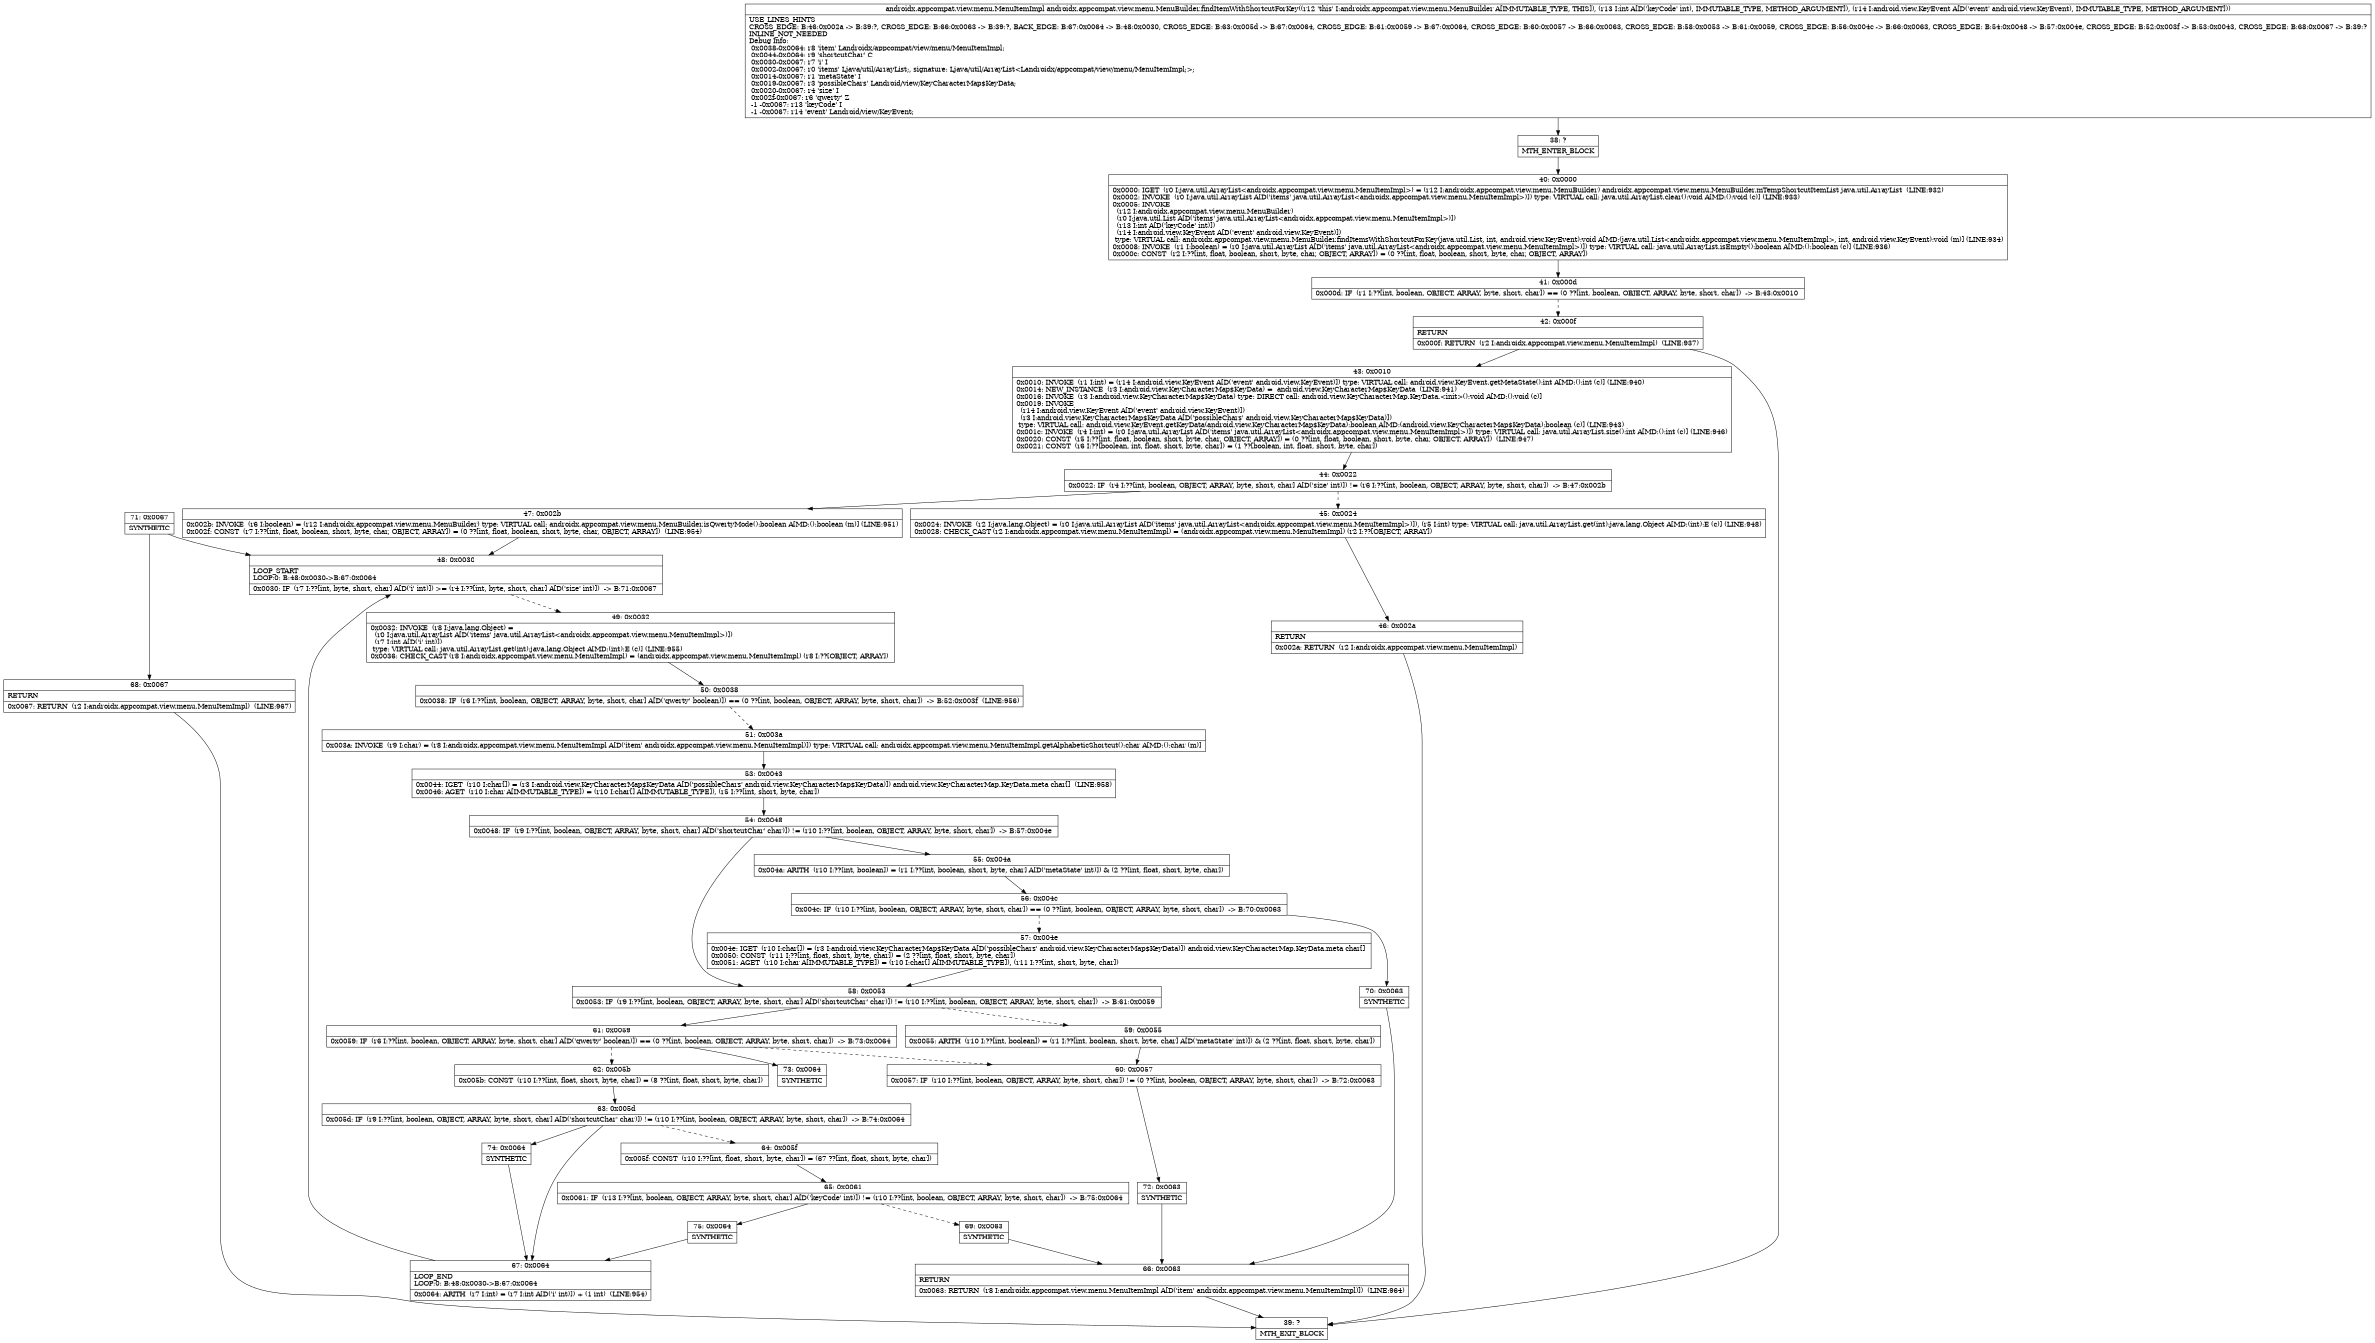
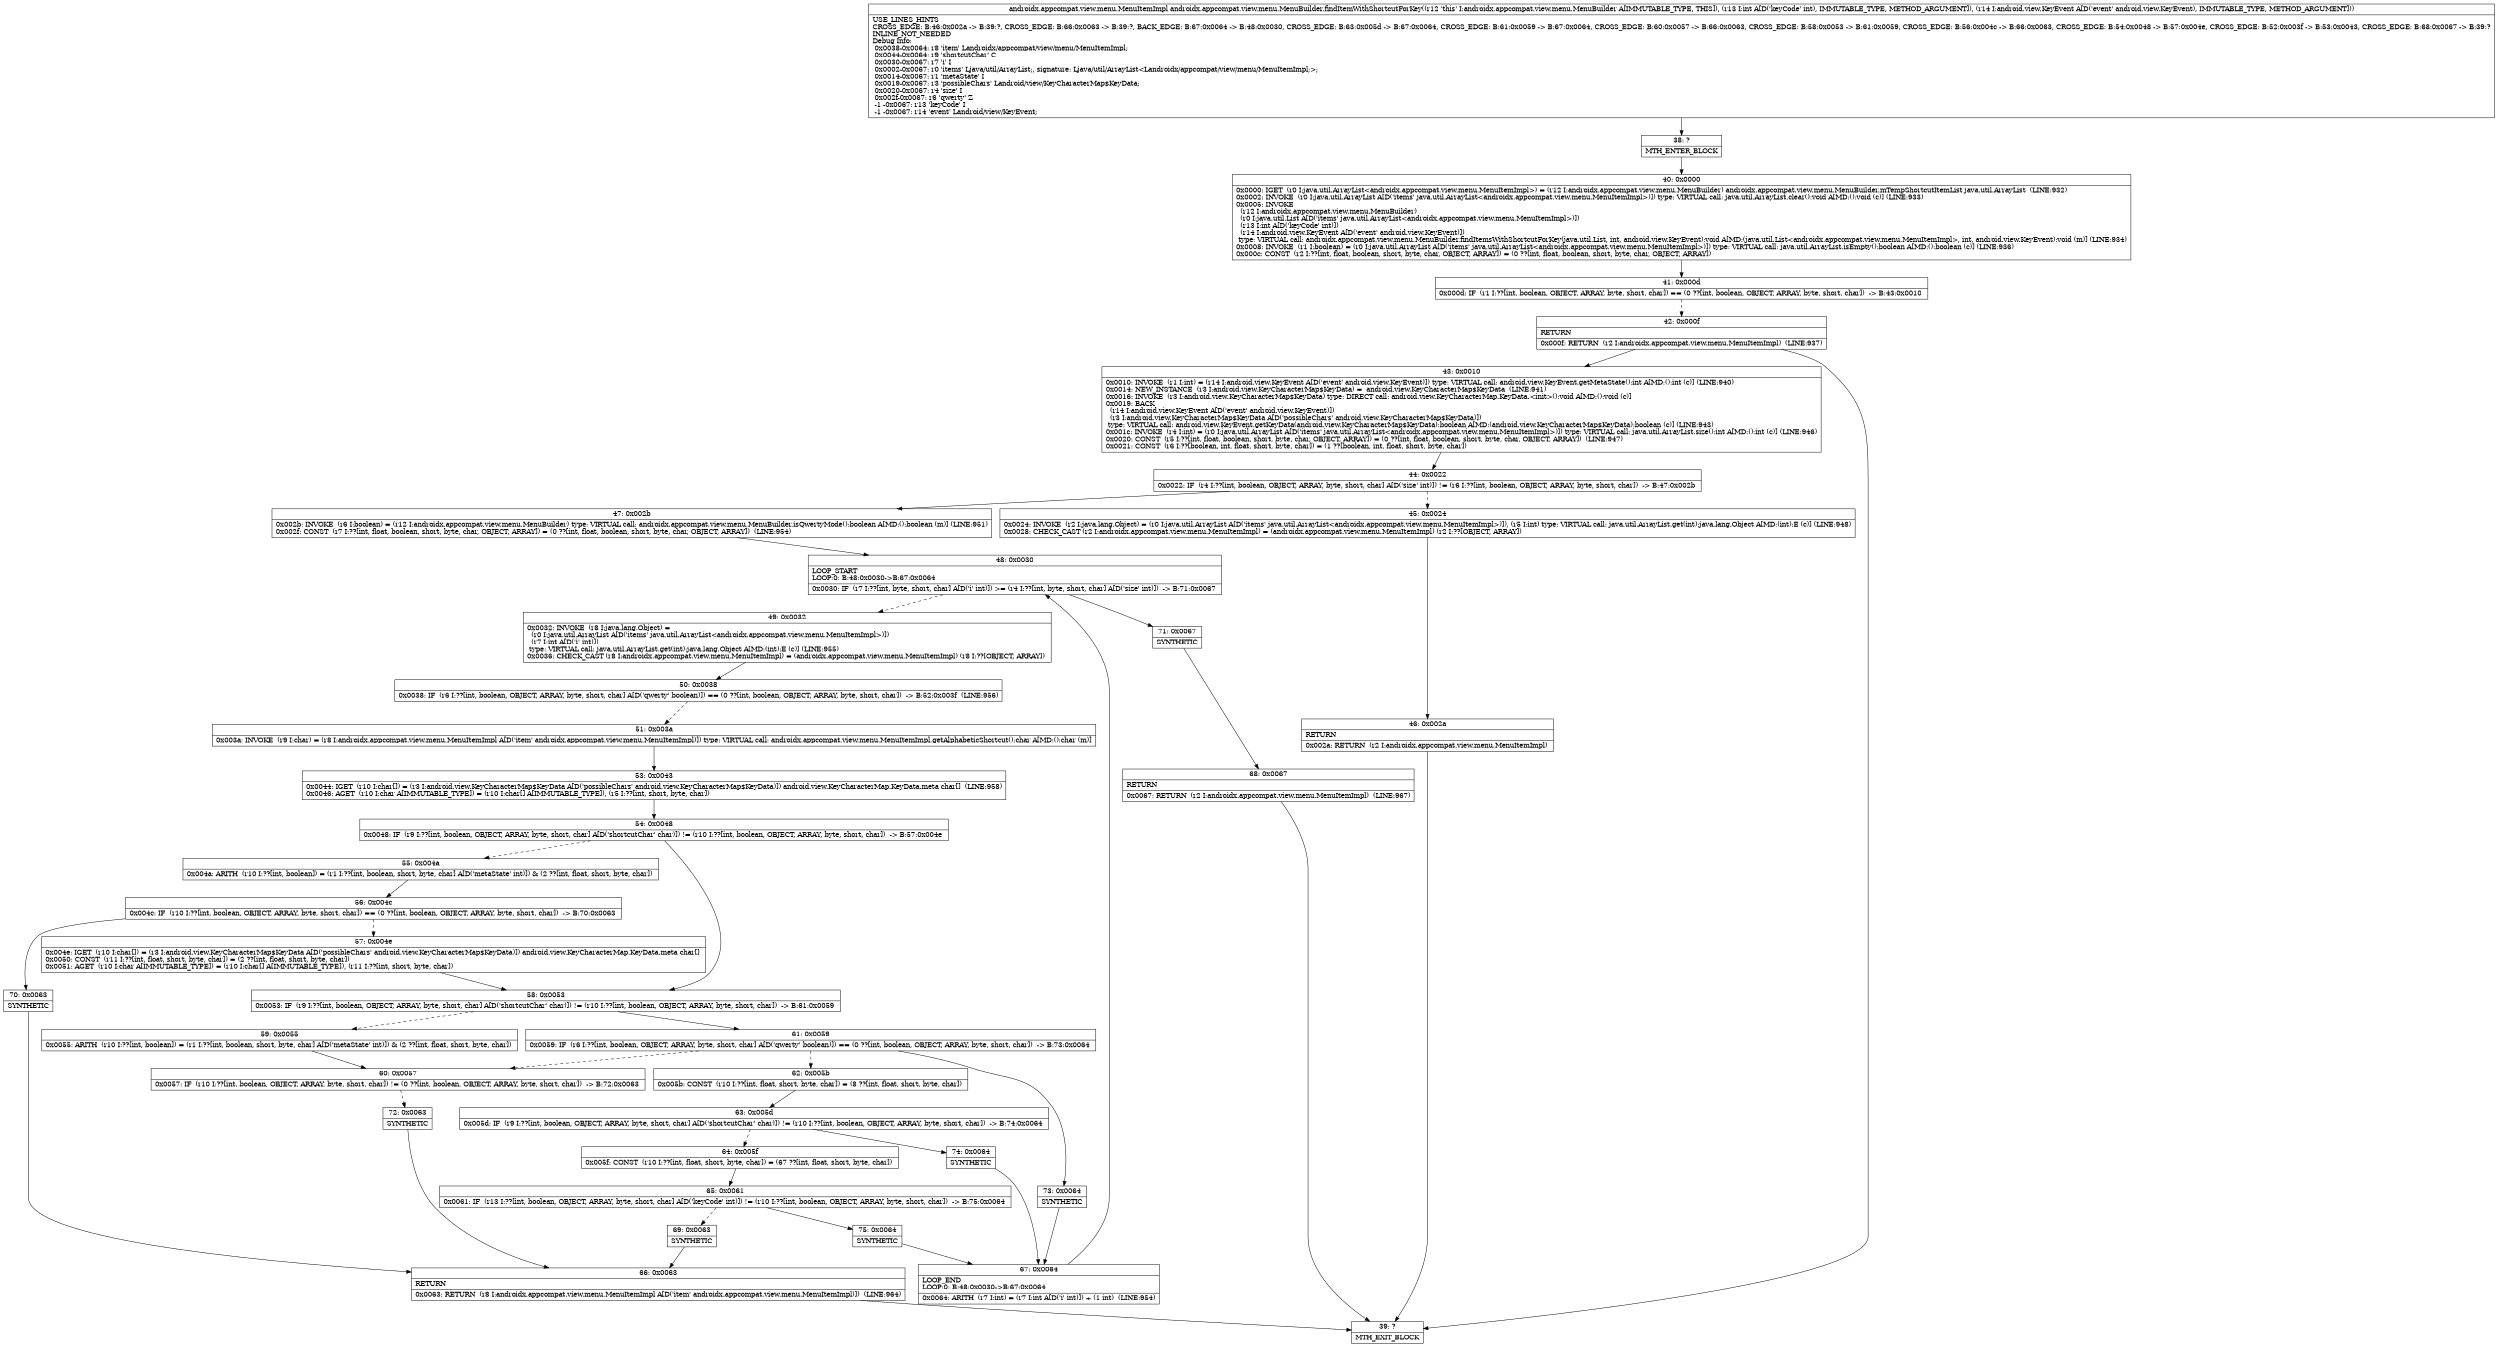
node "43: 0x0010": text "0x0019: INVOKE" -> "0x0019: BACK"
edge "71: 0x0067" -> "48: 0x0030": reversed
edge "54: 0x0048" -> "55: 0x004a": style solid -> dashed
edge "60: 0x0057" -> "72: 0x0063": style solid -> dashed
edge "63: 0x005d" -> "67: 0x0064": now "73: 0x0064" -> "67: 0x0064"
